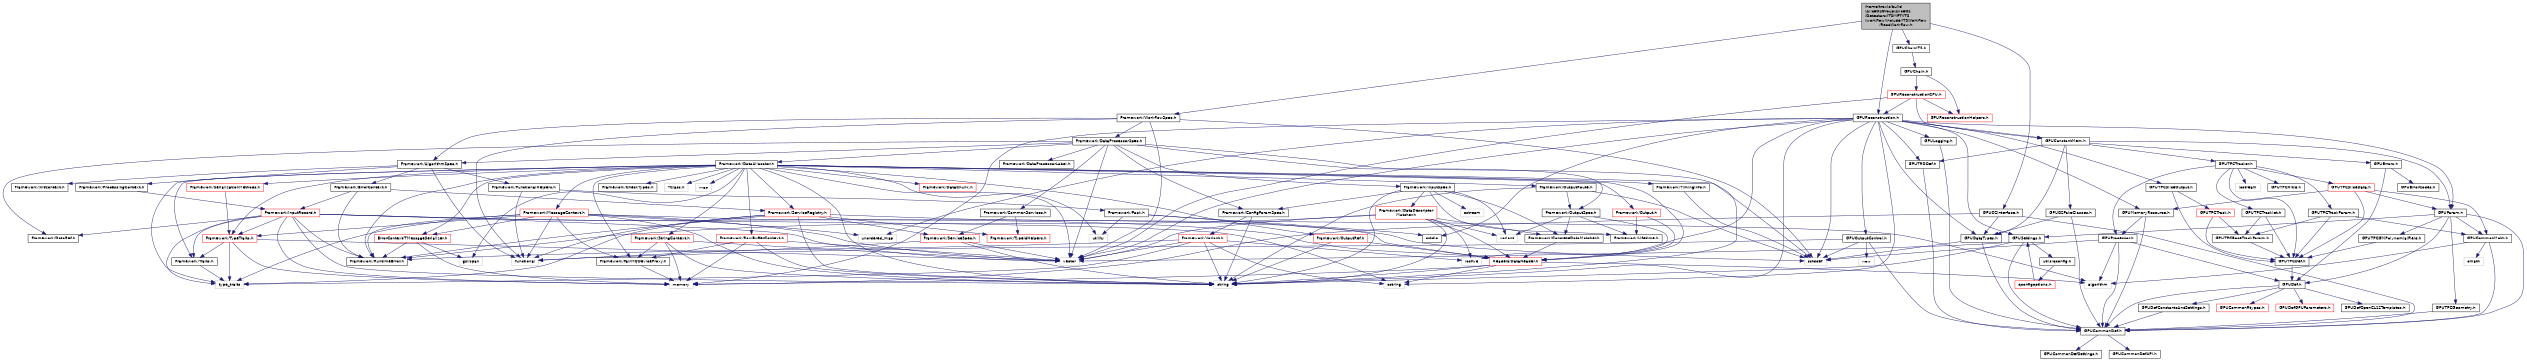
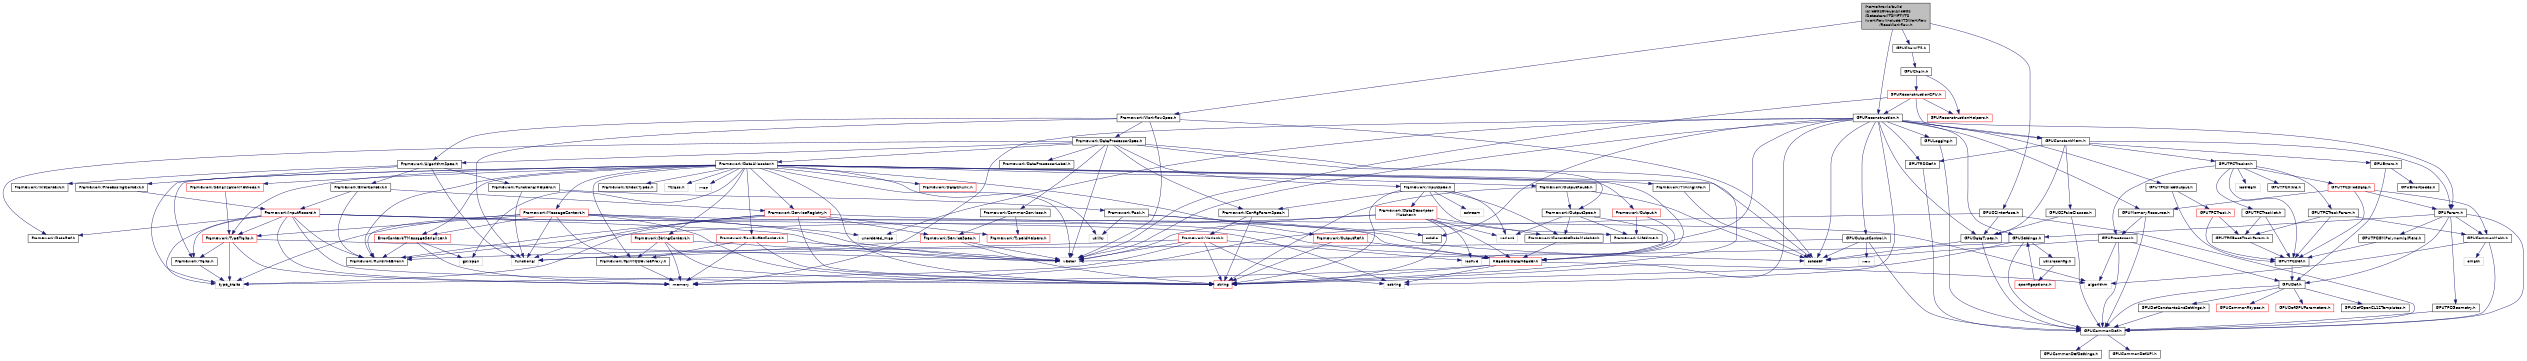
node "string": color grey75 -> red
